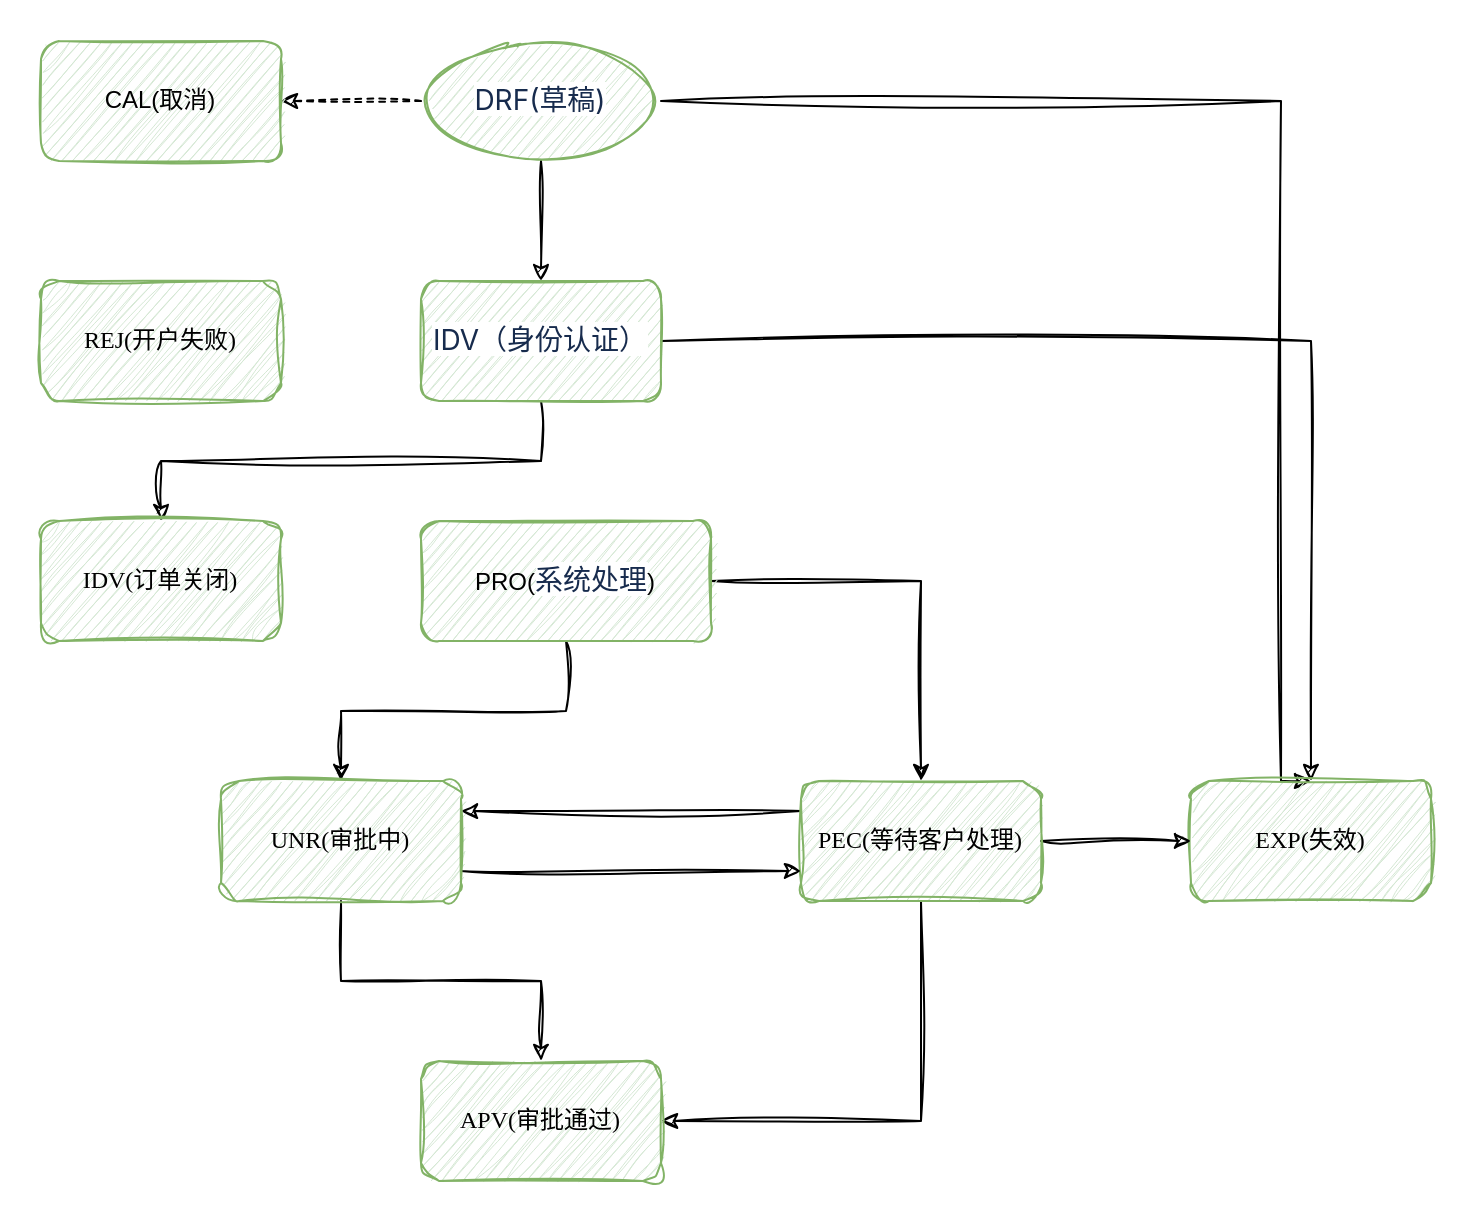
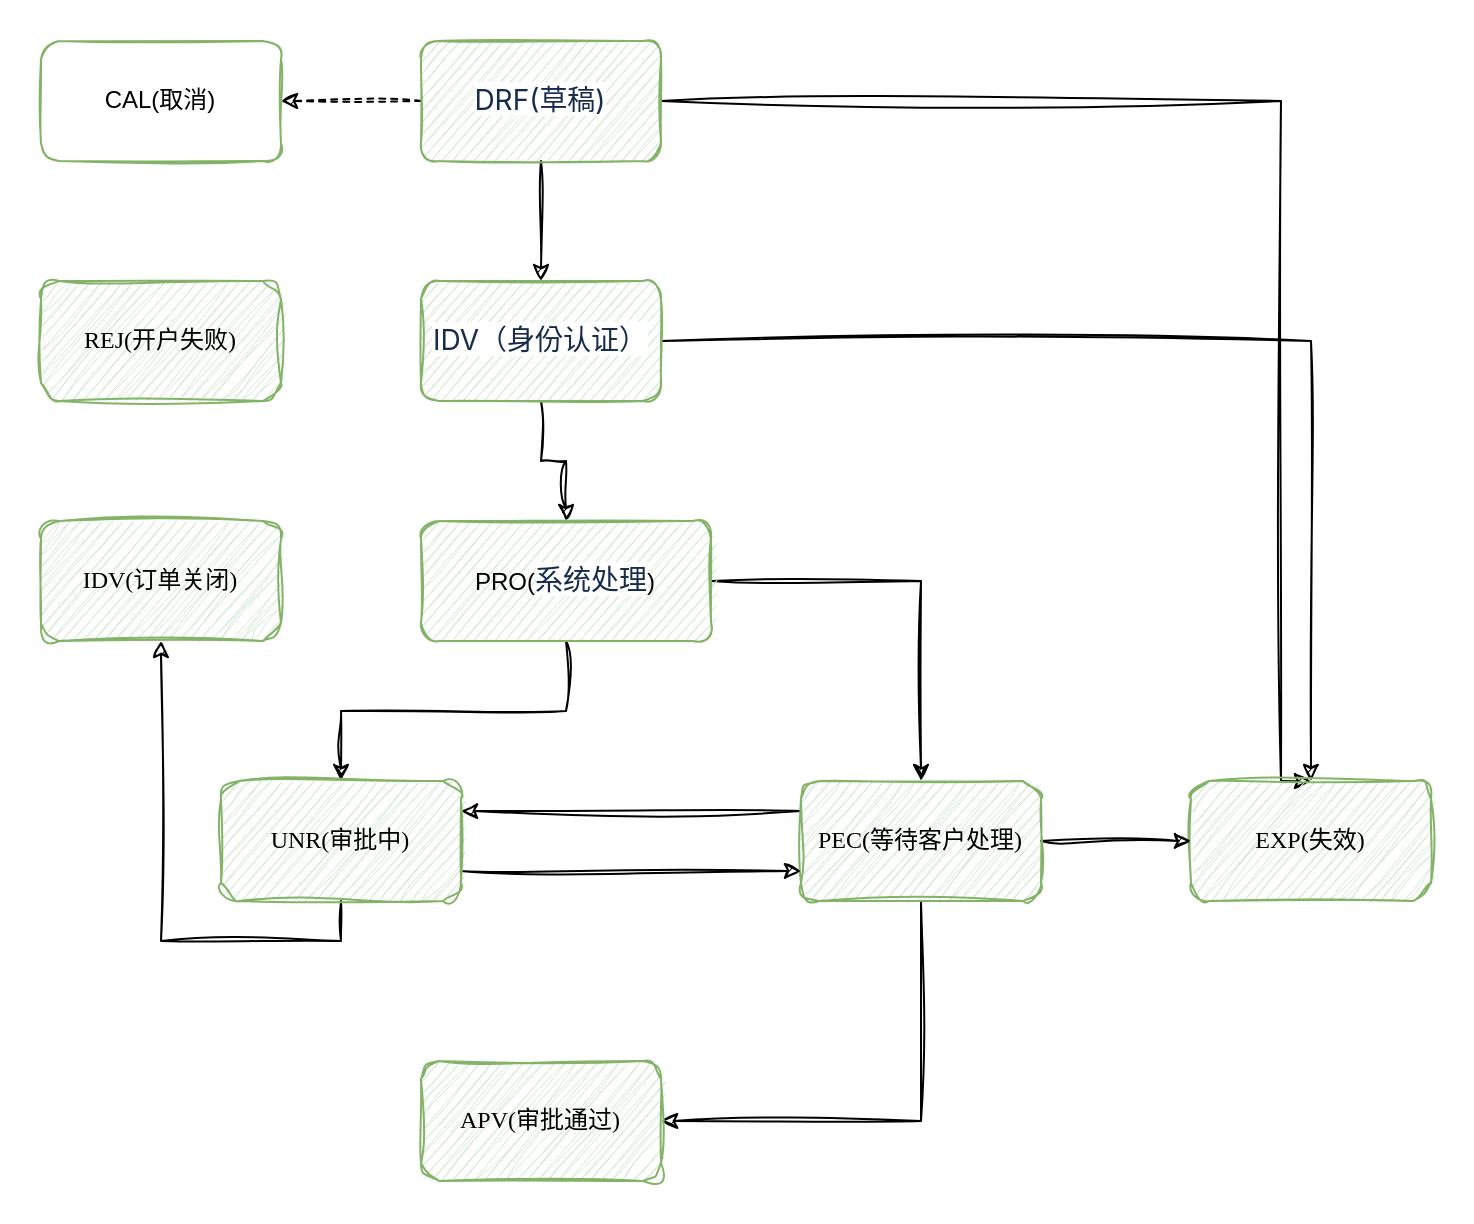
node "CAL(取消)": fillcolor #d5e8d4 -> #ffffff
node "DRF(草稿)": shape ellipse -> rounded rectangle
edge "IDV（身份认证）" -> "IDV(订单关闭)": now "IDV（身份认证）" -> "PRO(系统处理)"
edge "UNR(审批中)" -> "APV(审批通过)": now "UNR(审批中)" -> "IDV(订单关闭)"
